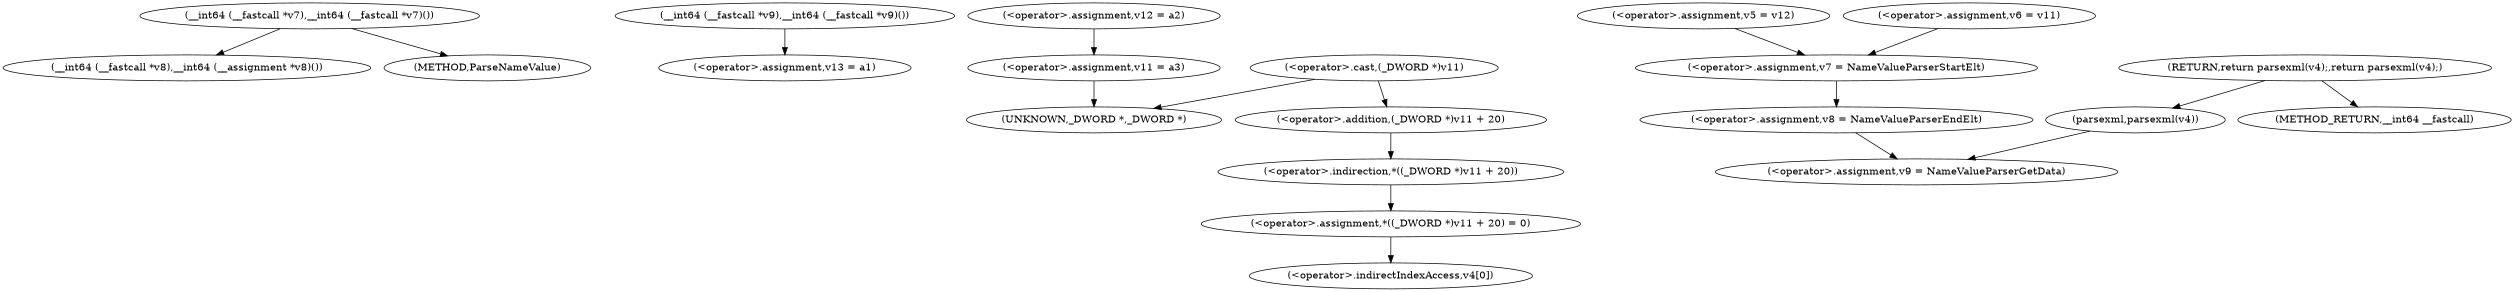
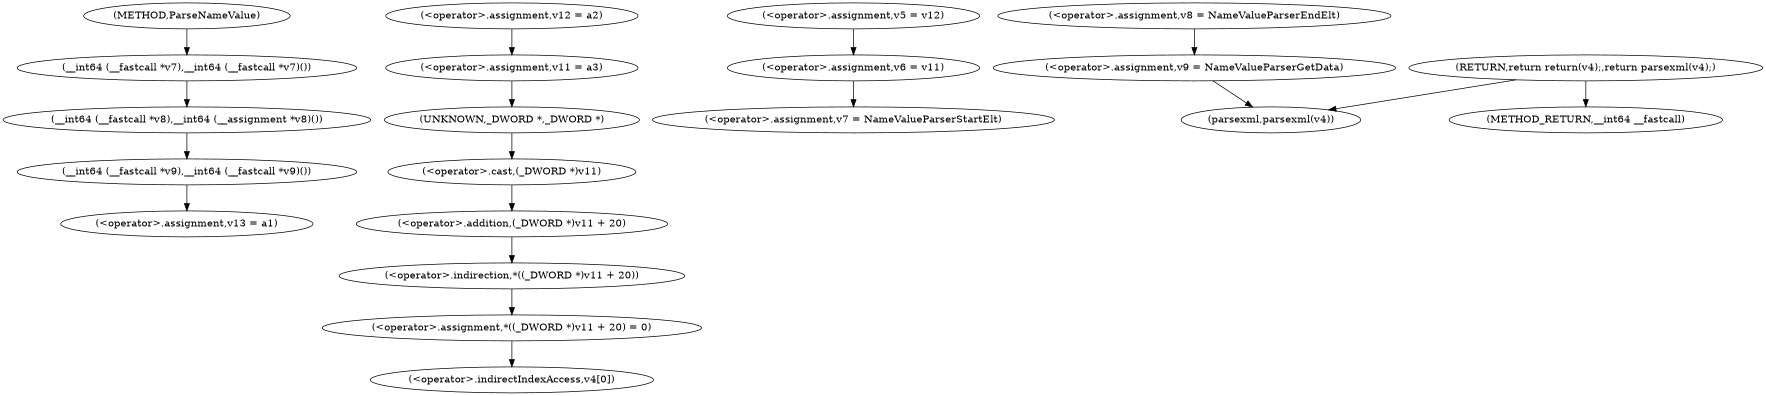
edge "(<operator>.assignment,v5 = v12)" -> "(<operator>.assignment,v7 = NameValueParserStartElt)": now "(<operator>.assignment,v5 = v12)" -> "(<operator>.assignment,v6 = v11)"
edge "(__int64 (__fastcall *v7),__int64 (__fastcall *v7)())" -> "(METHOD,ParseNameValue)": reversed
node "(RETURN,return parsexml(v4);,return parsexml(v4);)": label "(RETURN,return parsexml(v4);,return parsexml(v4);)" -> "(RETURN,return return(v4);,return parsexml(v4);)"
edge "(<operator>.assignment,v7 = NameValueParserStartElt)" -> "(<operator>.assignment,v8 = NameValueParserEndElt)": removed
edge "(<operator>.cast,(_DWORD *)v11)" -> "(UNKNOWN,_DWORD *,_DWORD *)": reversed
edge "(__int64 (__fastcall *v8),__int64 (__assignment *v8)())" -> "(__int64 (__fastcall *v9),__int64 (__fastcall *v9)())": added
edge "(parsexml,parsexml(v4))" -> "(<operator>.assignment,v9 = NameValueParserGetData)": reversed
